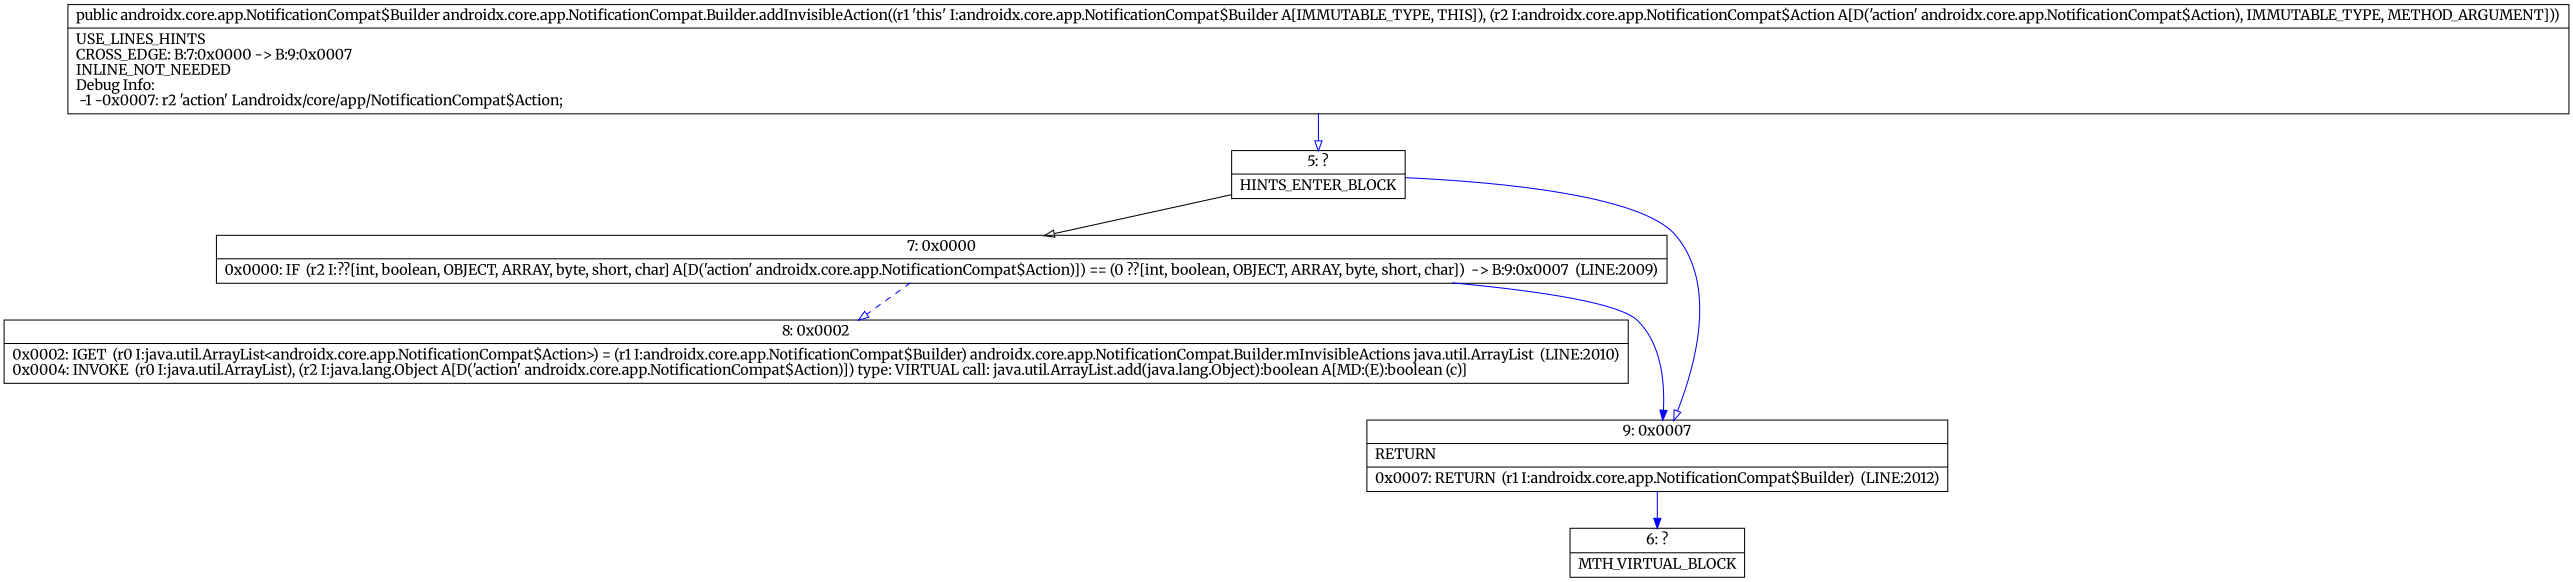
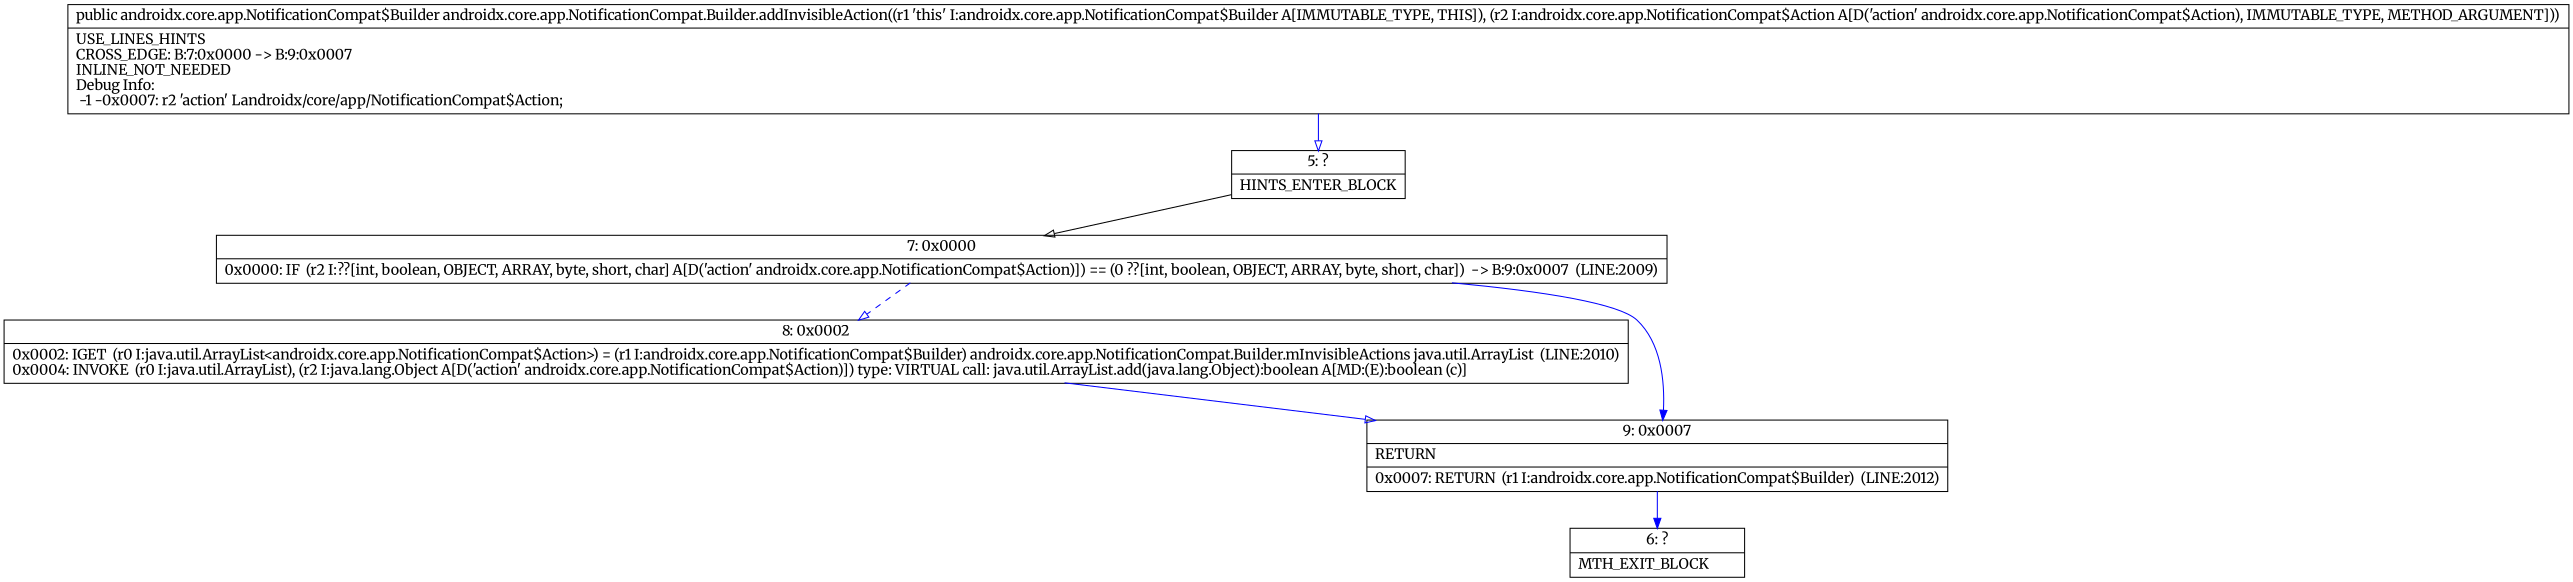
edge "5: ?" -> "9: 0x0007": now "8: 0x0002" -> "9: 0x0007"
node "6: ?": text "MTH_VIRTUAL_BLOCK" -> "MTH_EXIT_BLOCK"
